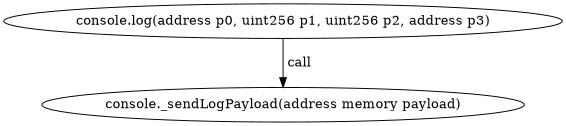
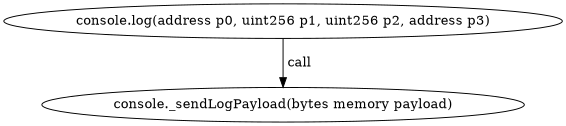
node "console._sendLogPayload(address memory payload)": label "console._sendLogPayload(address memory payload)" -> "console._sendLogPayload(bytes memory payload)"
